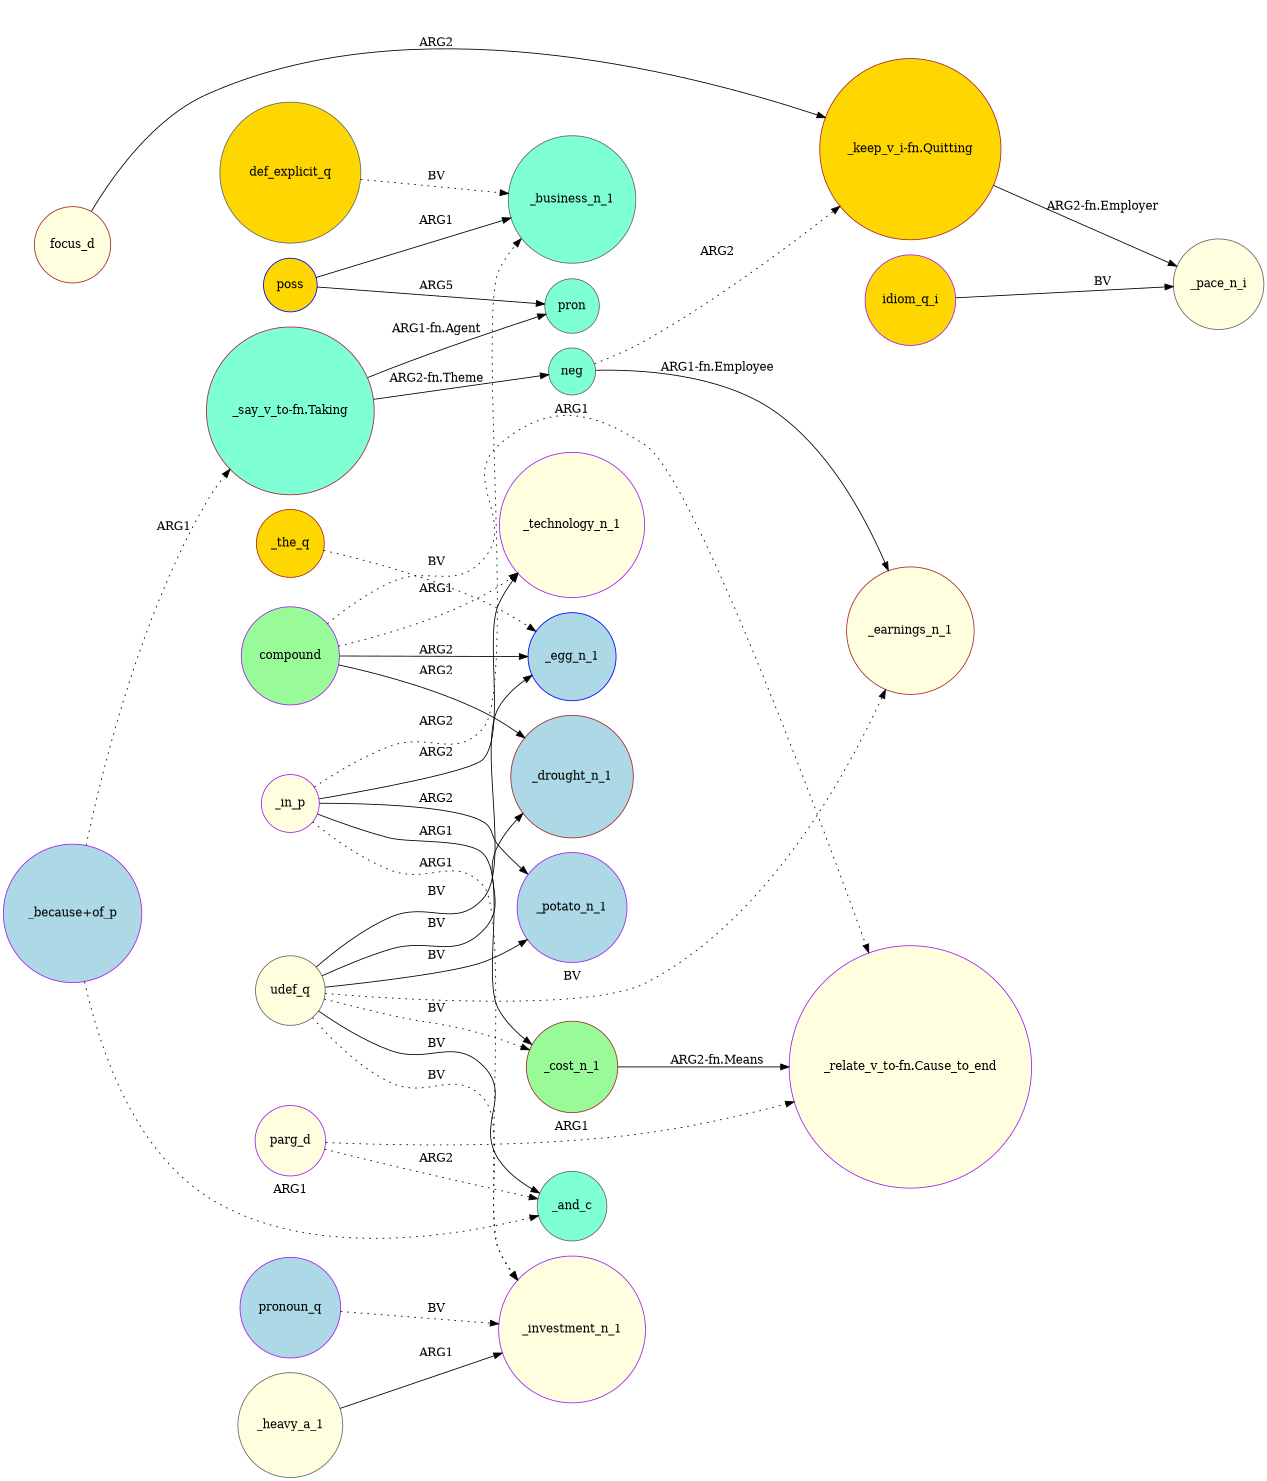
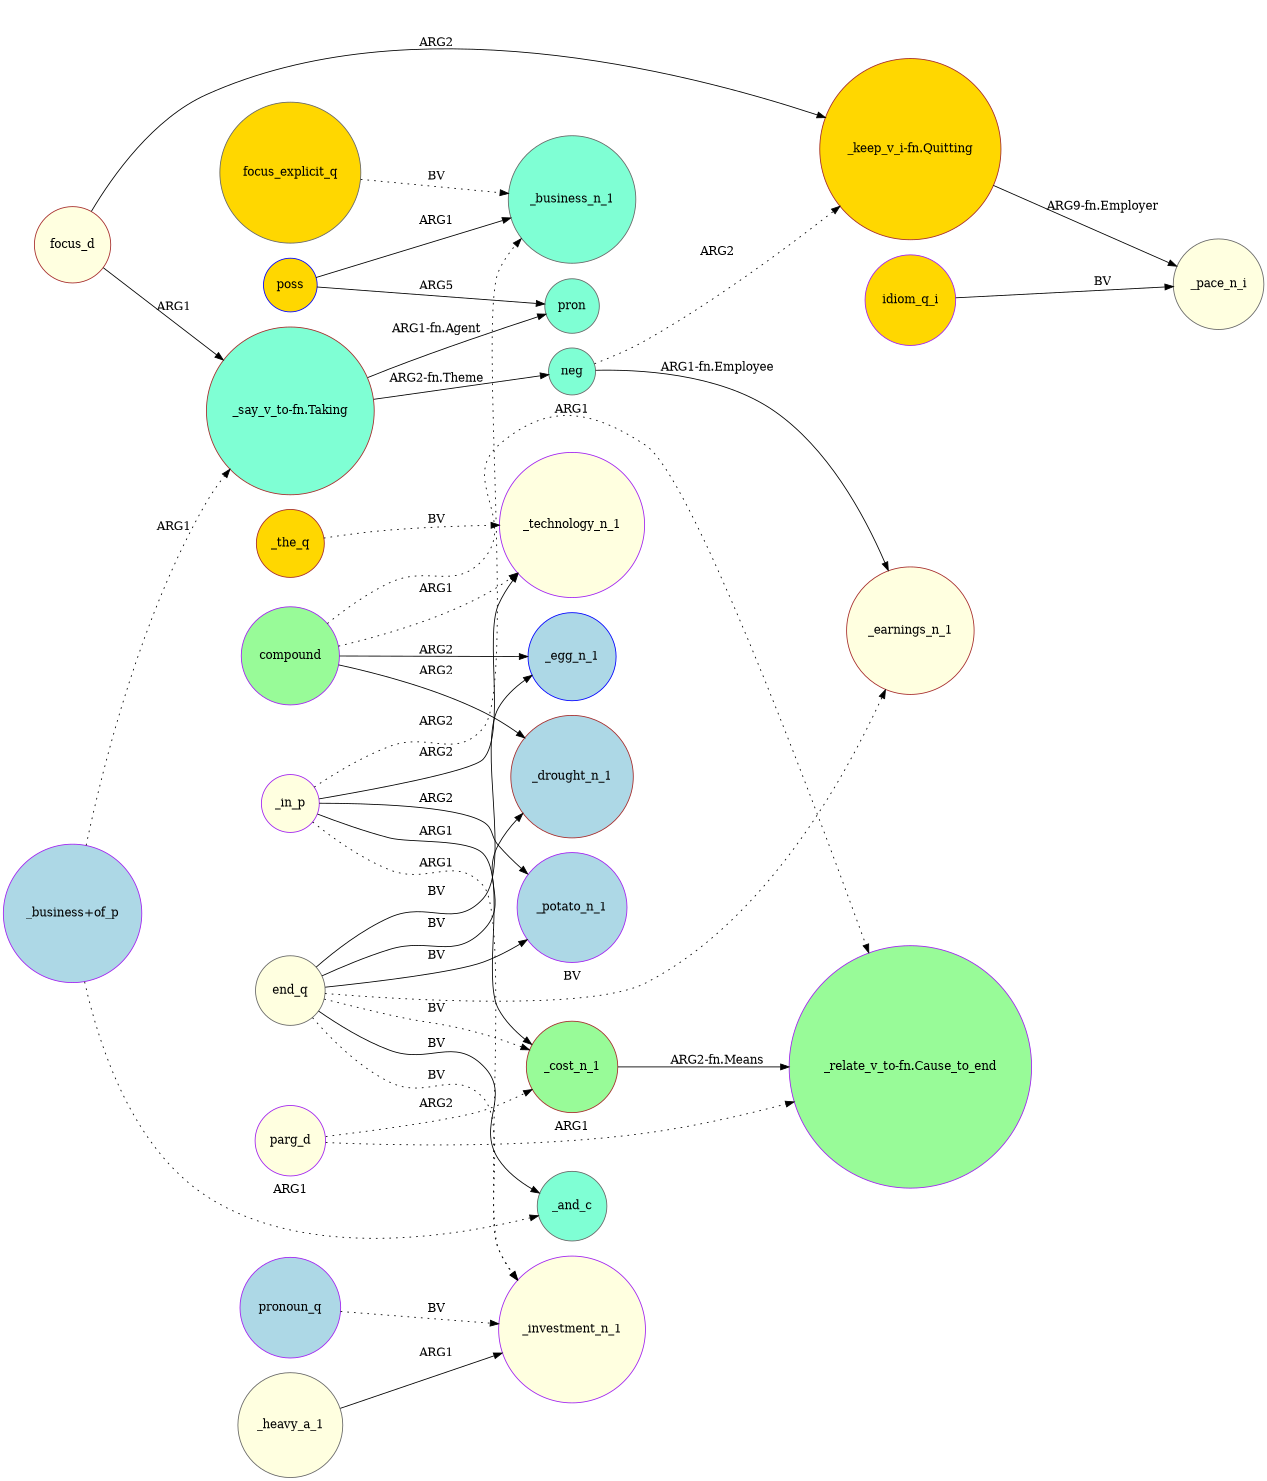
node "def_explicit_q": label "def_explicit_q" -> "focus_explicit_q"
edge "_keep_v_i-fn.Quitting" -> "_pace_n_i": label "ARG2-fn.Employer" -> "ARG9-fn.Employer"
edge "focus_d" -> "_say_v_to-fn.Taking": added, label "ARG1"
edge "_the_q" -> "_egg_n_1": now "_the_q" -> "_technology_n_1"
node "_because+of_p": label "_because+of_p" -> "_business+of_p"
node "udef_q": label "udef_q" -> "end_q"
node "_relate_v_to-fn.Cause_to_end": fillcolor lightyellow -> palegreen
edge "parg_d" -> "_and_c": now "parg_d" -> "_cost_n_1"
